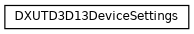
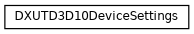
node "DXUTD3D13DeviceSettings": label "DXUTD3D13DeviceSettings" -> "DXUTD3D10DeviceSettings"
